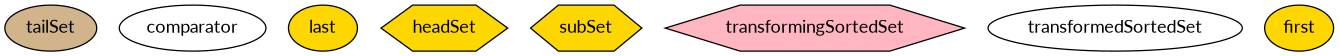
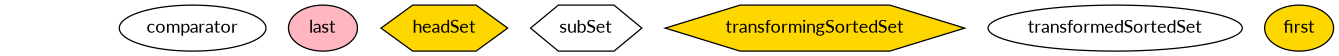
node "tailSet": removed
node "last": fillcolor gold -> lightpink
node "subSet": fillcolor gold -> white
node "transformingSortedSet": fillcolor lightpink -> gold
